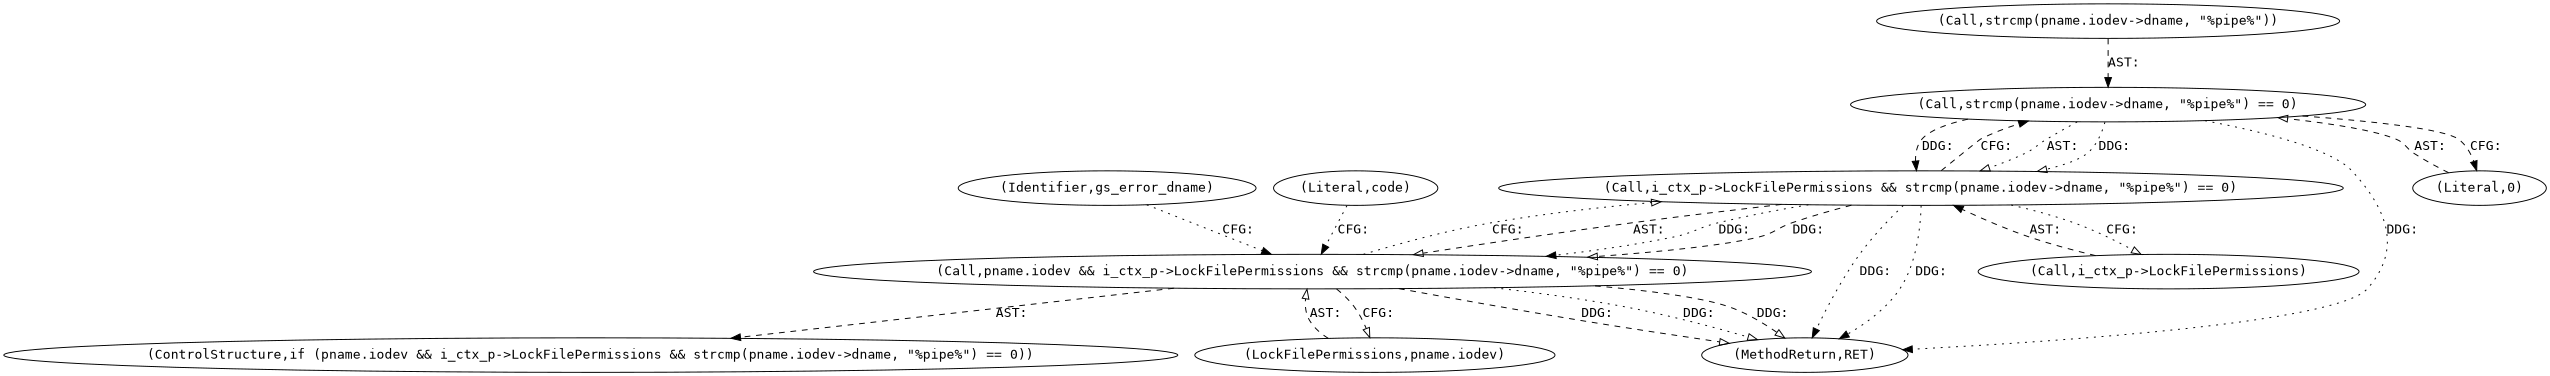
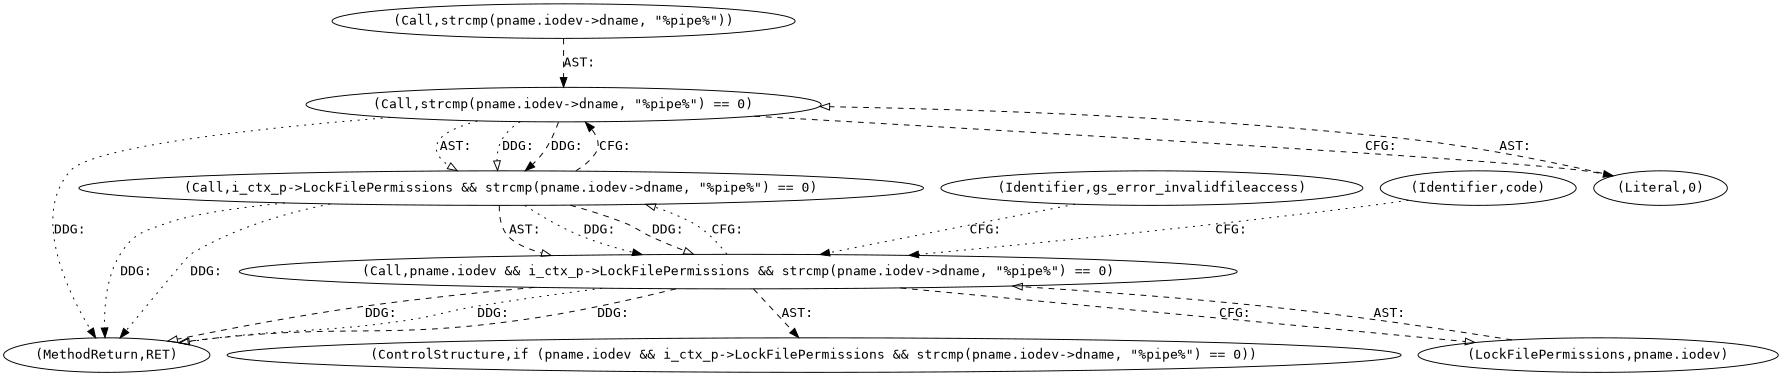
node "(Identifier,gs_error_dname)": label "(Identifier,gs_error_dname)" -> "(Identifier,gs_error_invalidfileaccess)"
node "(Literal,code)": label "(Literal,code)" -> "(Identifier,code)"
node "(Call,i_ctx_p->LockFilePermissions)": removed
